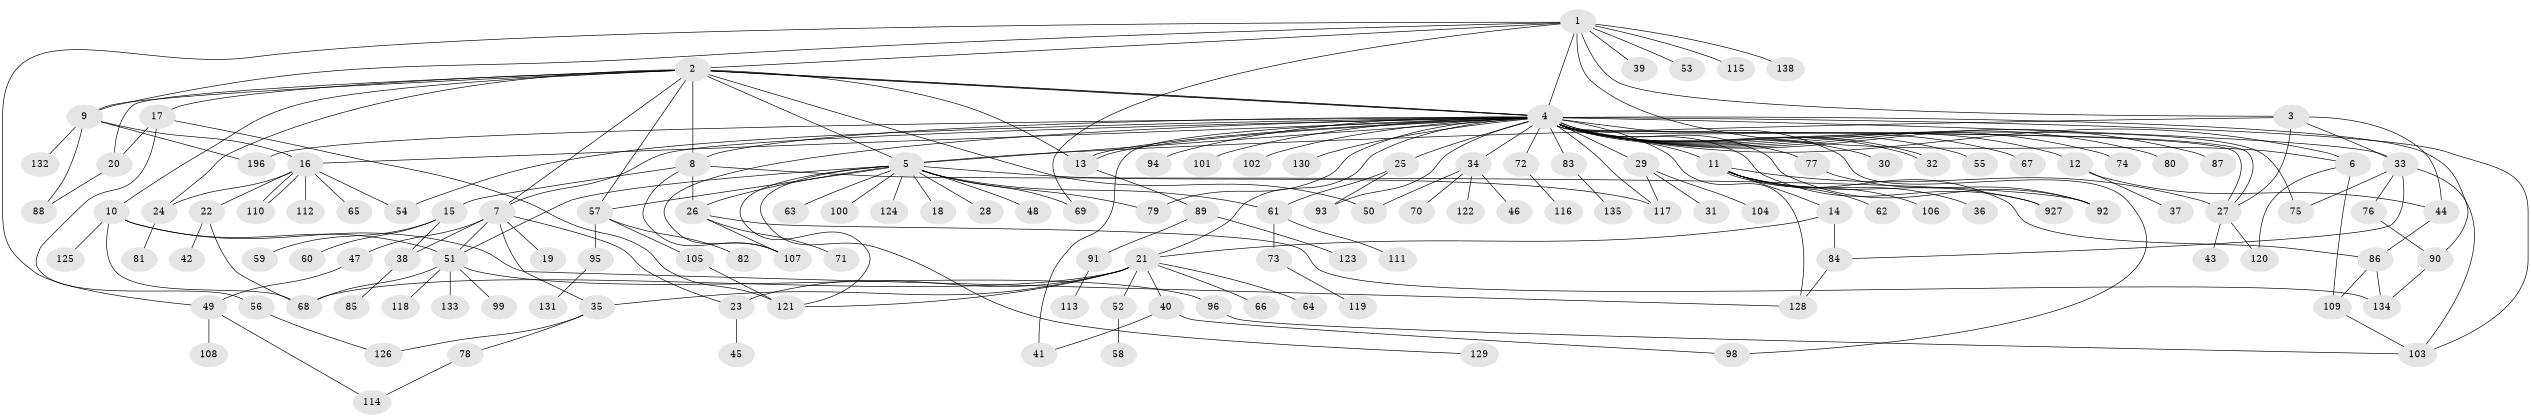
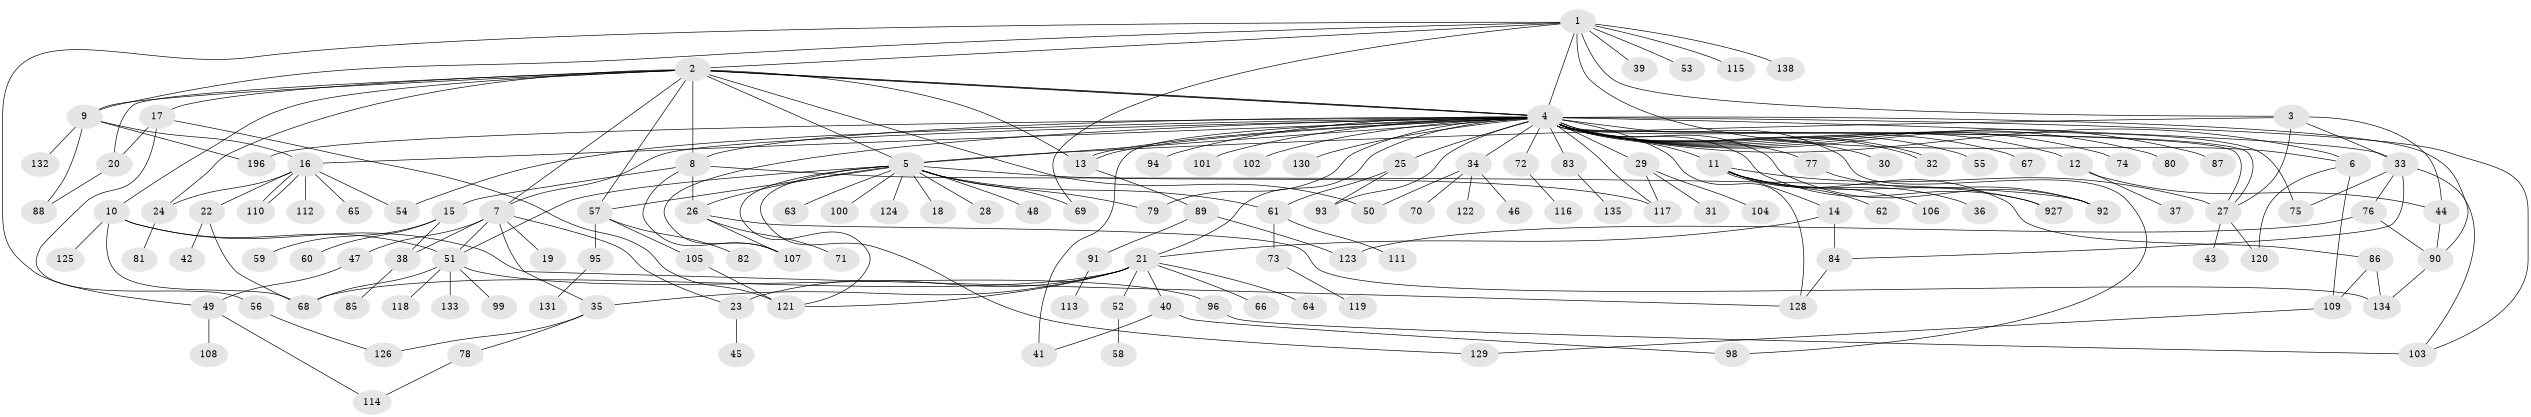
edge "76" -- "123": added
edge "44" -- "86": now "44" -- "90"
edge "109" -- "103": now "109" -- "129"
